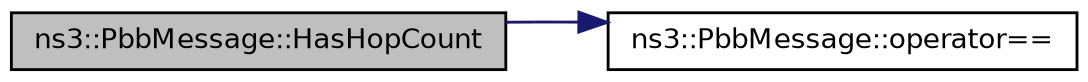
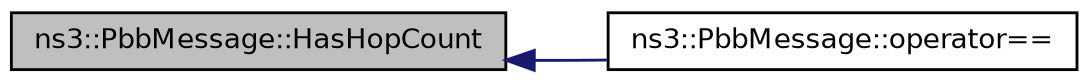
edge "ns3::PbbMessage::HasHopCount" -> "ns3::PbbMessage::operator==": reversed
